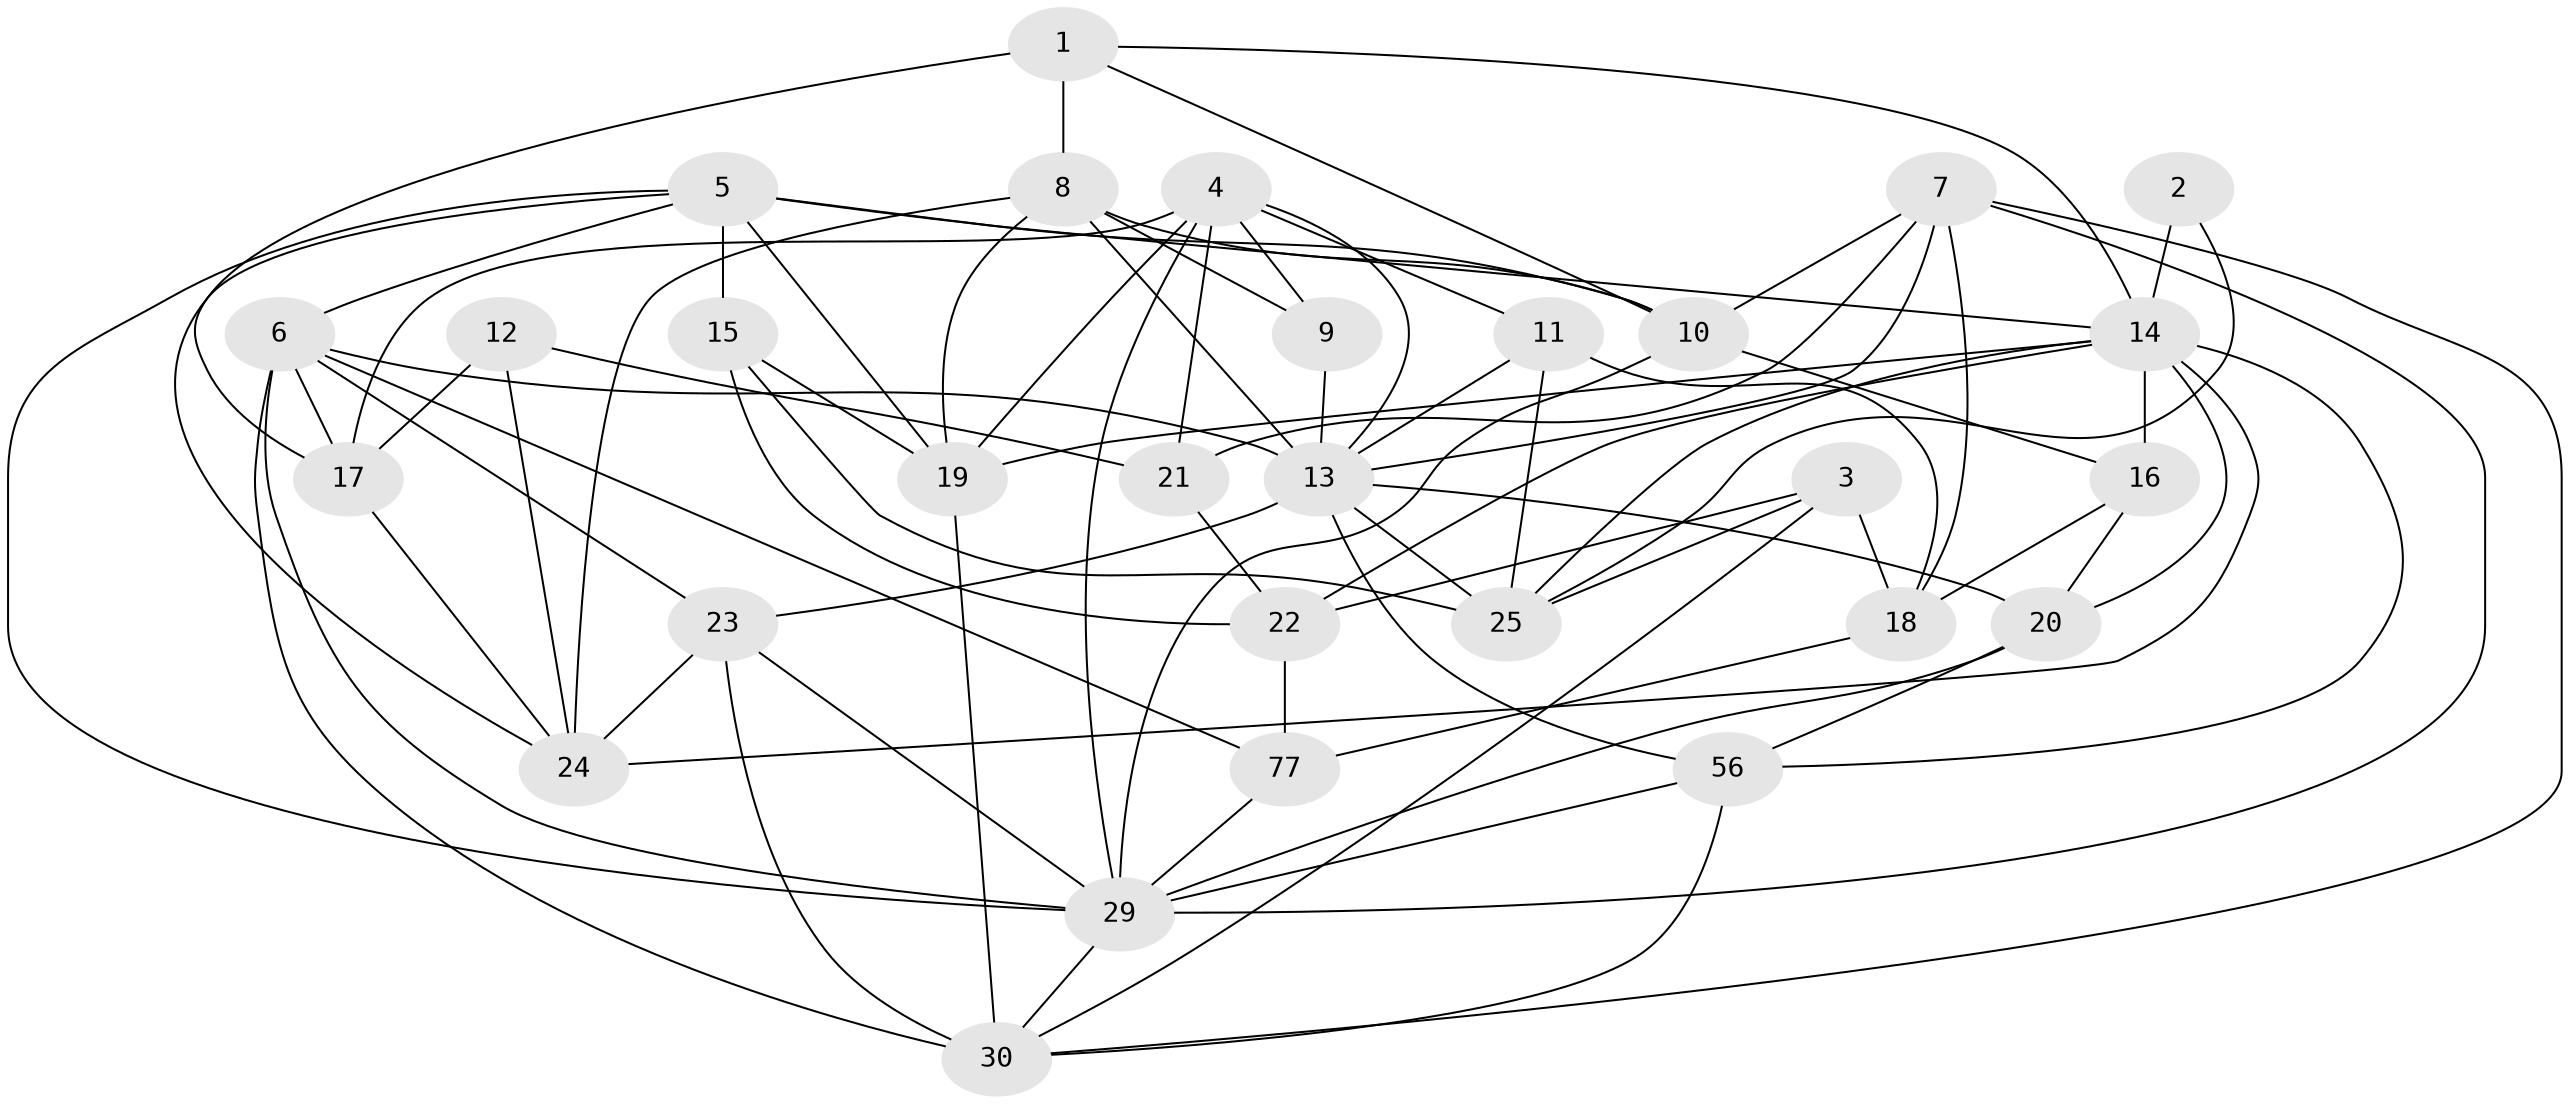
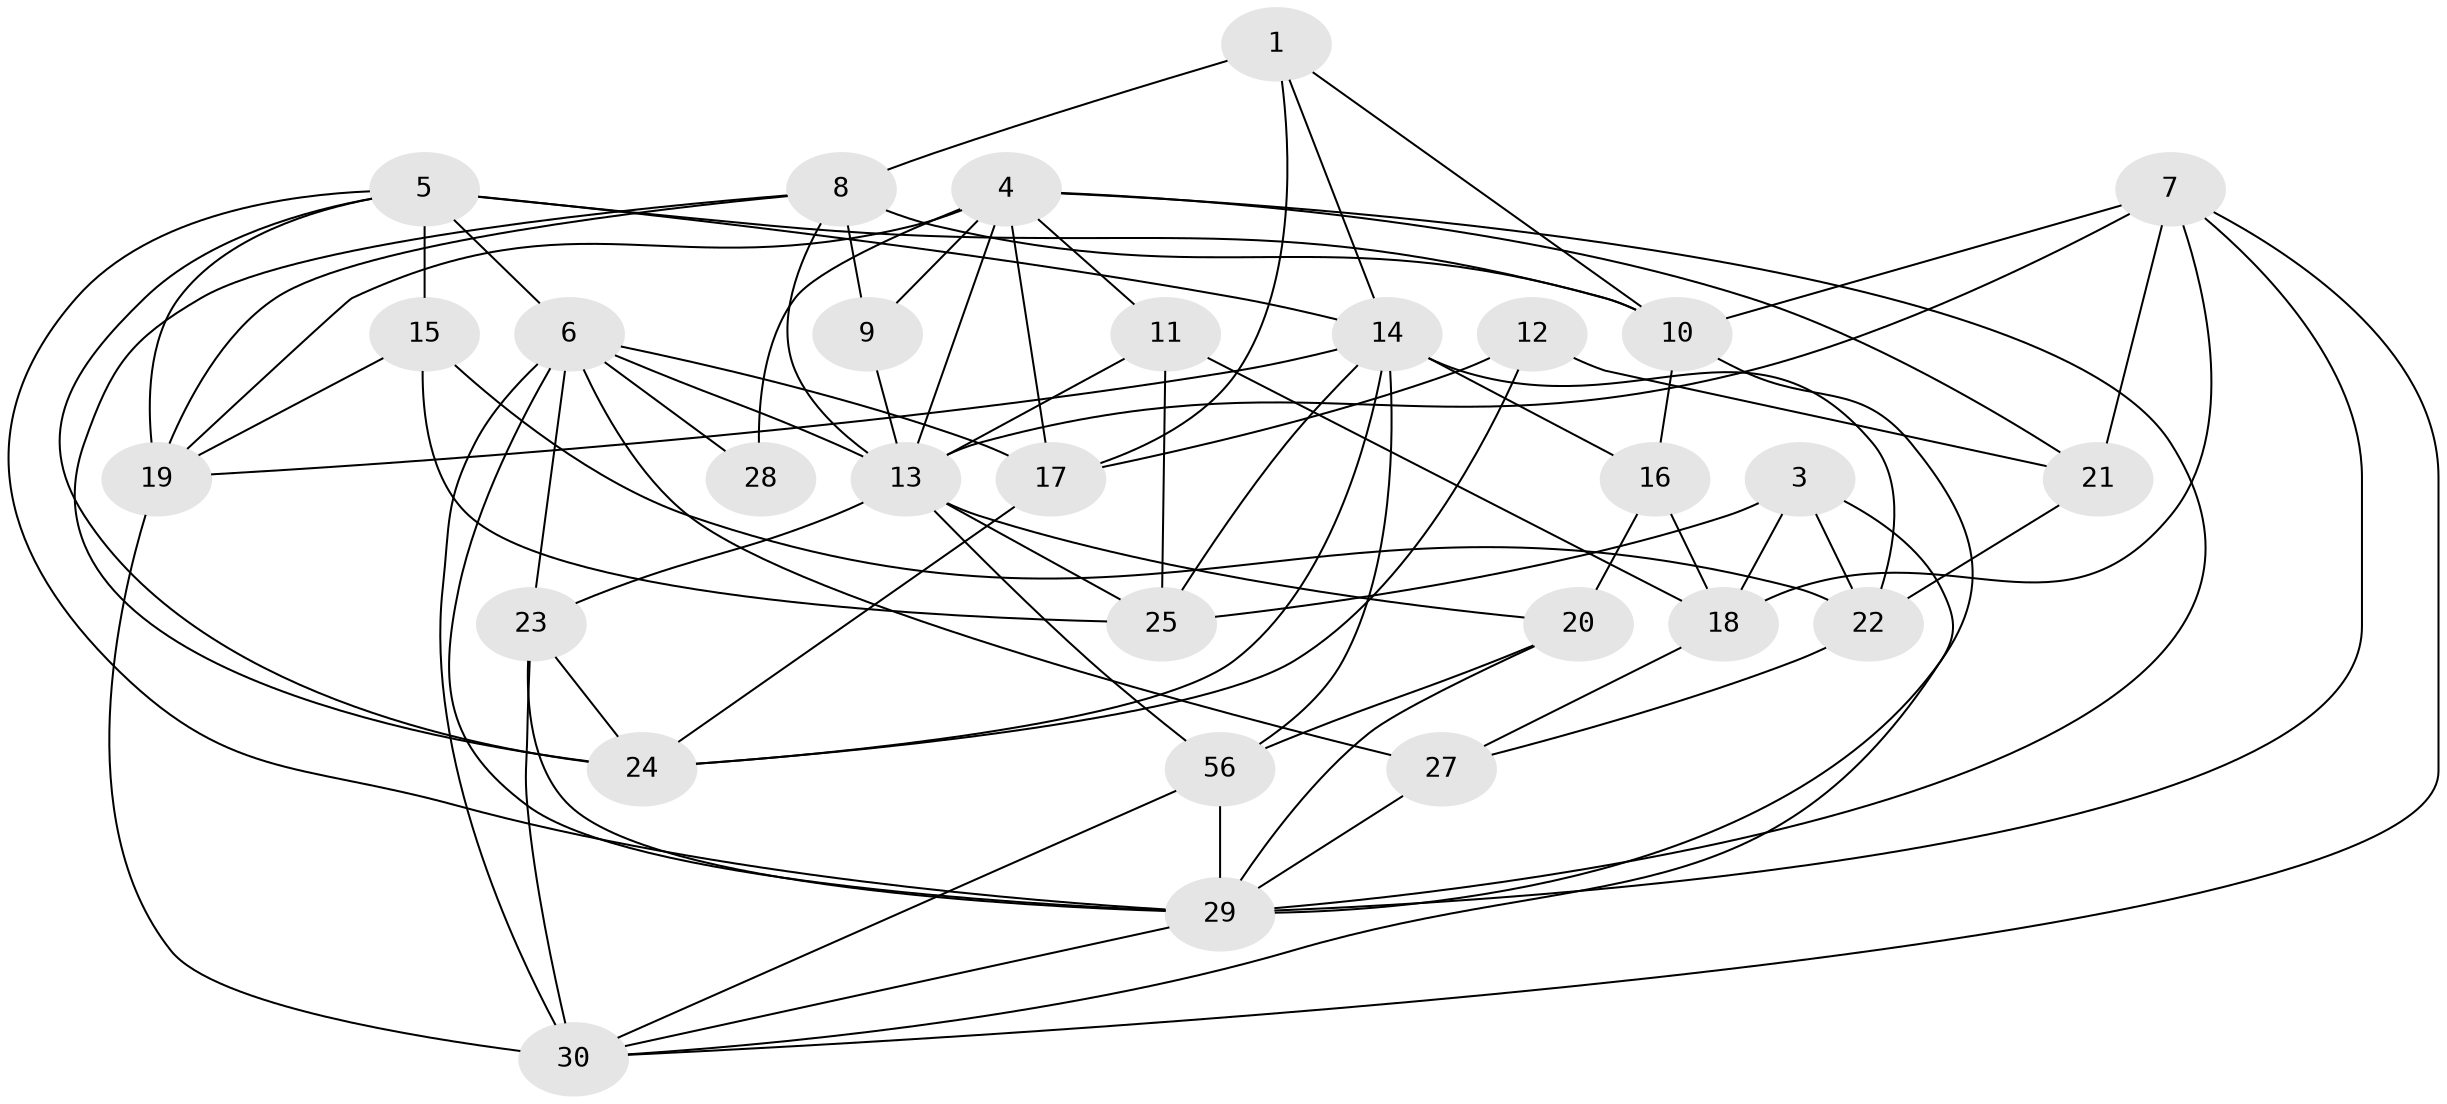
node "2": removed
node "28": added
edge "14" -- "20": removed
node "77": label "77" -> "27"
